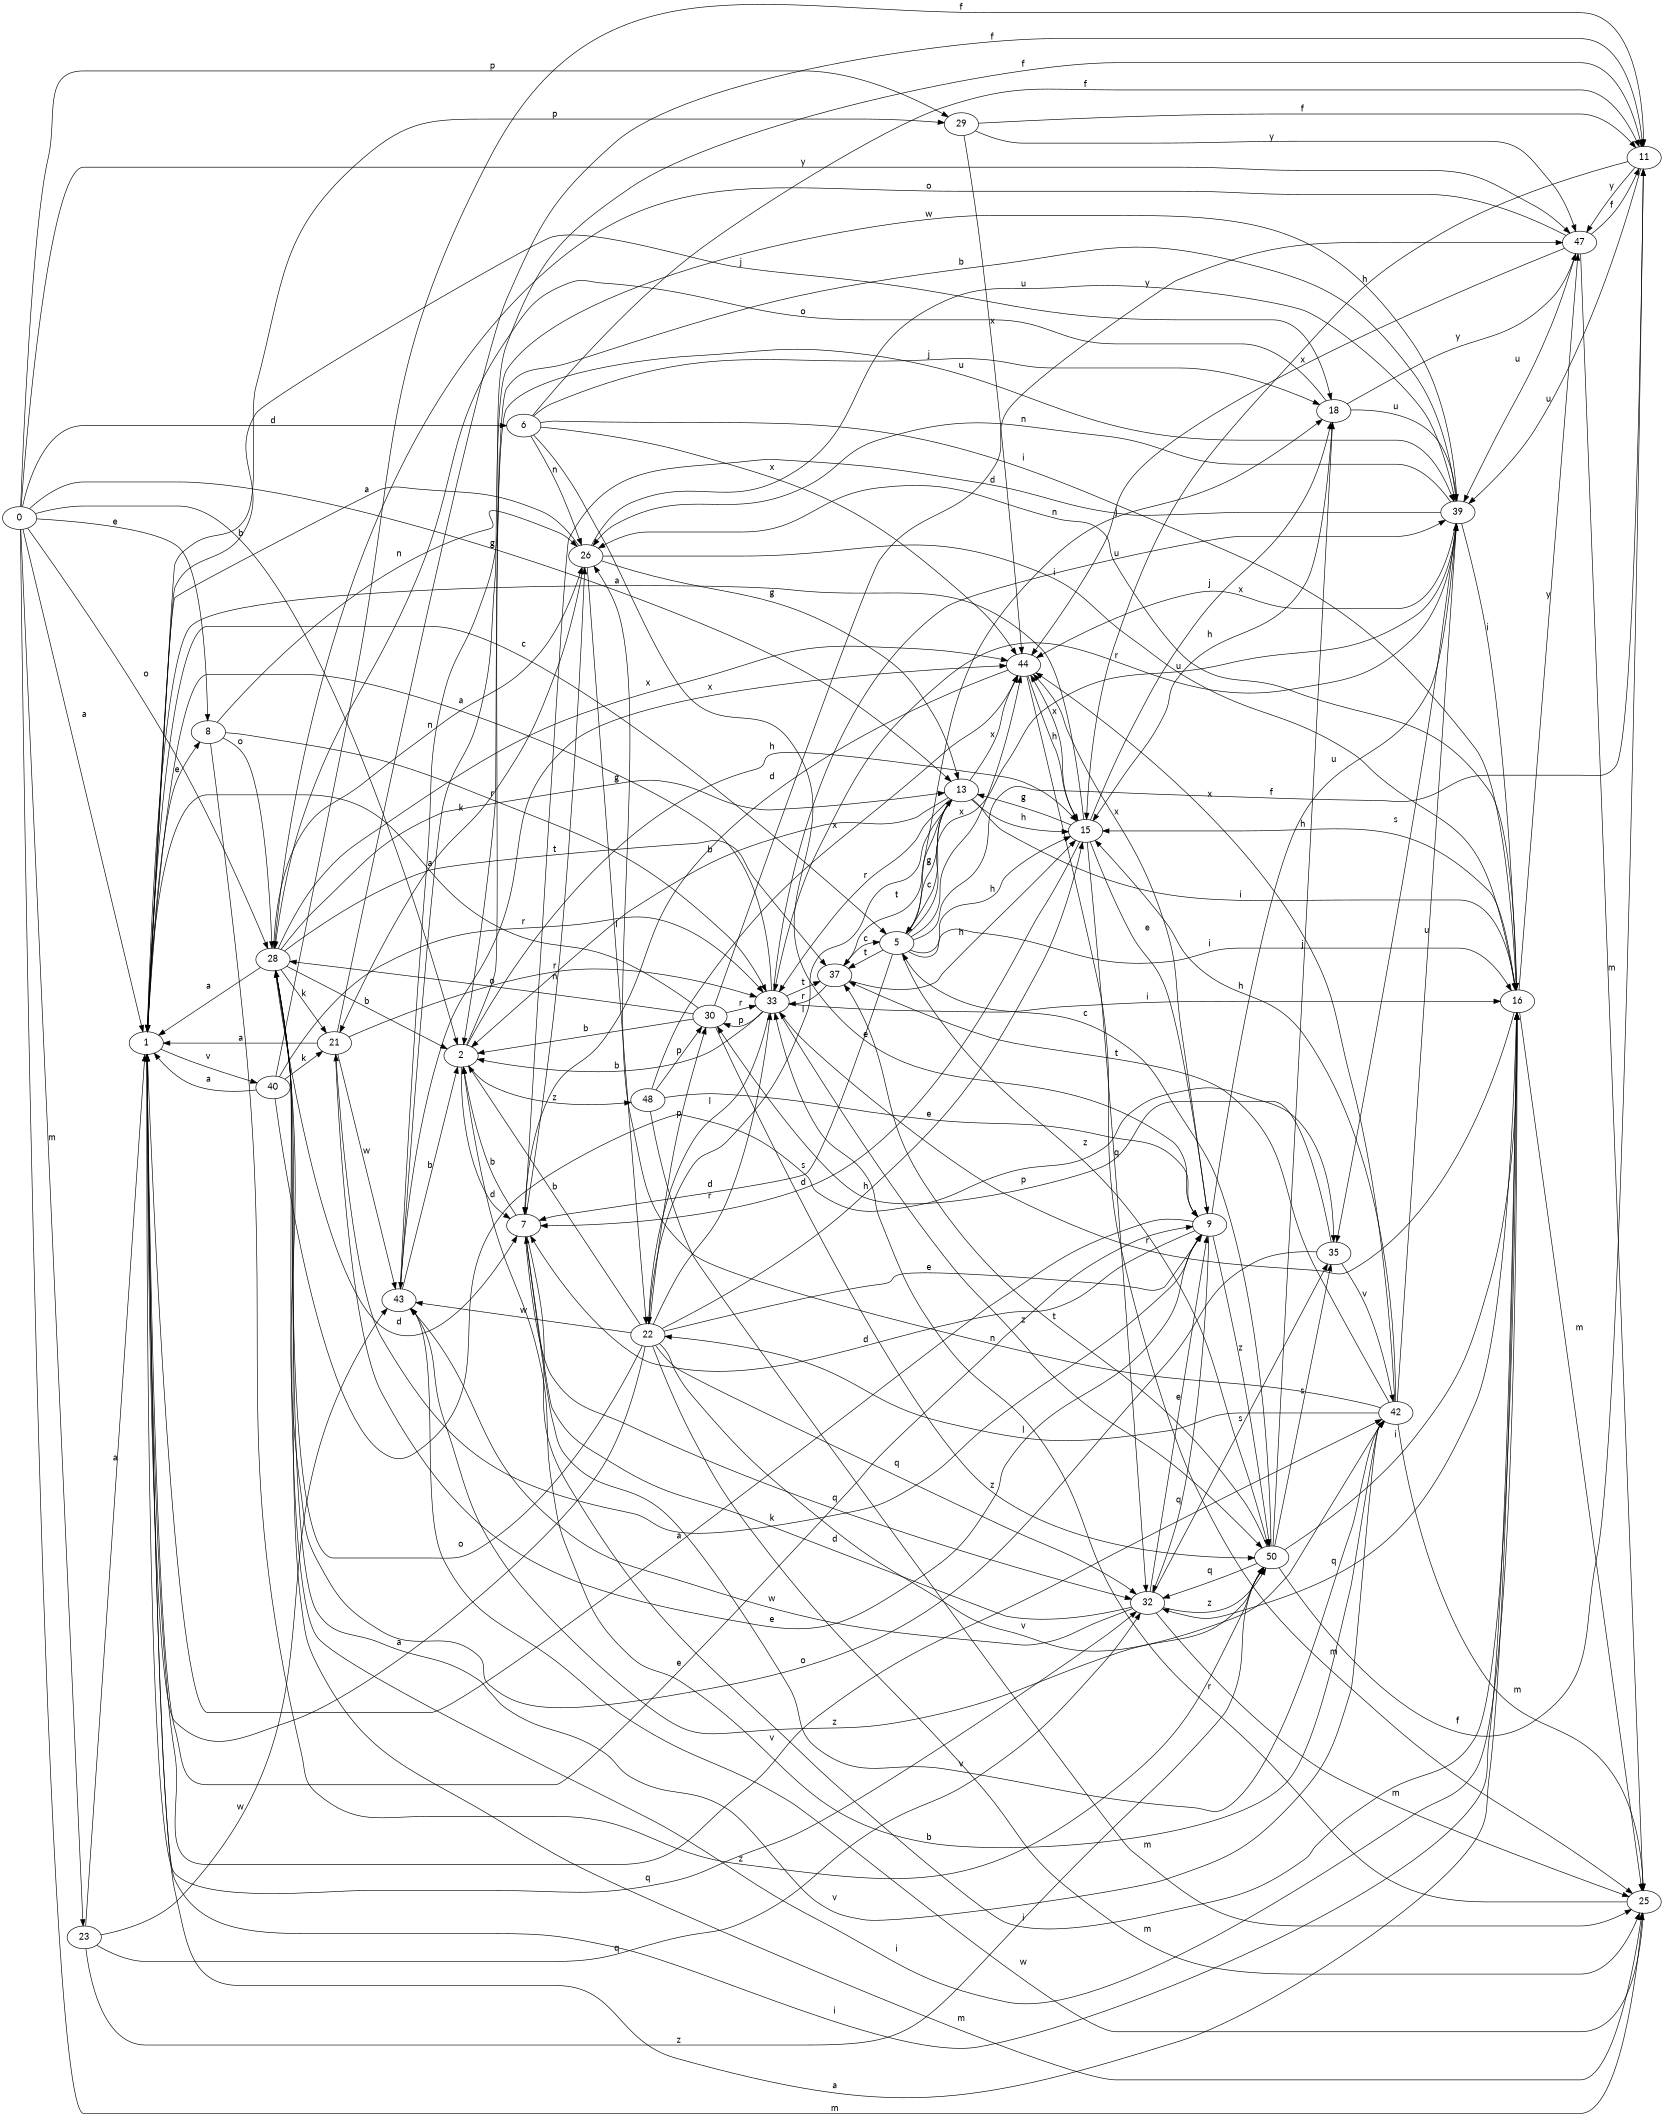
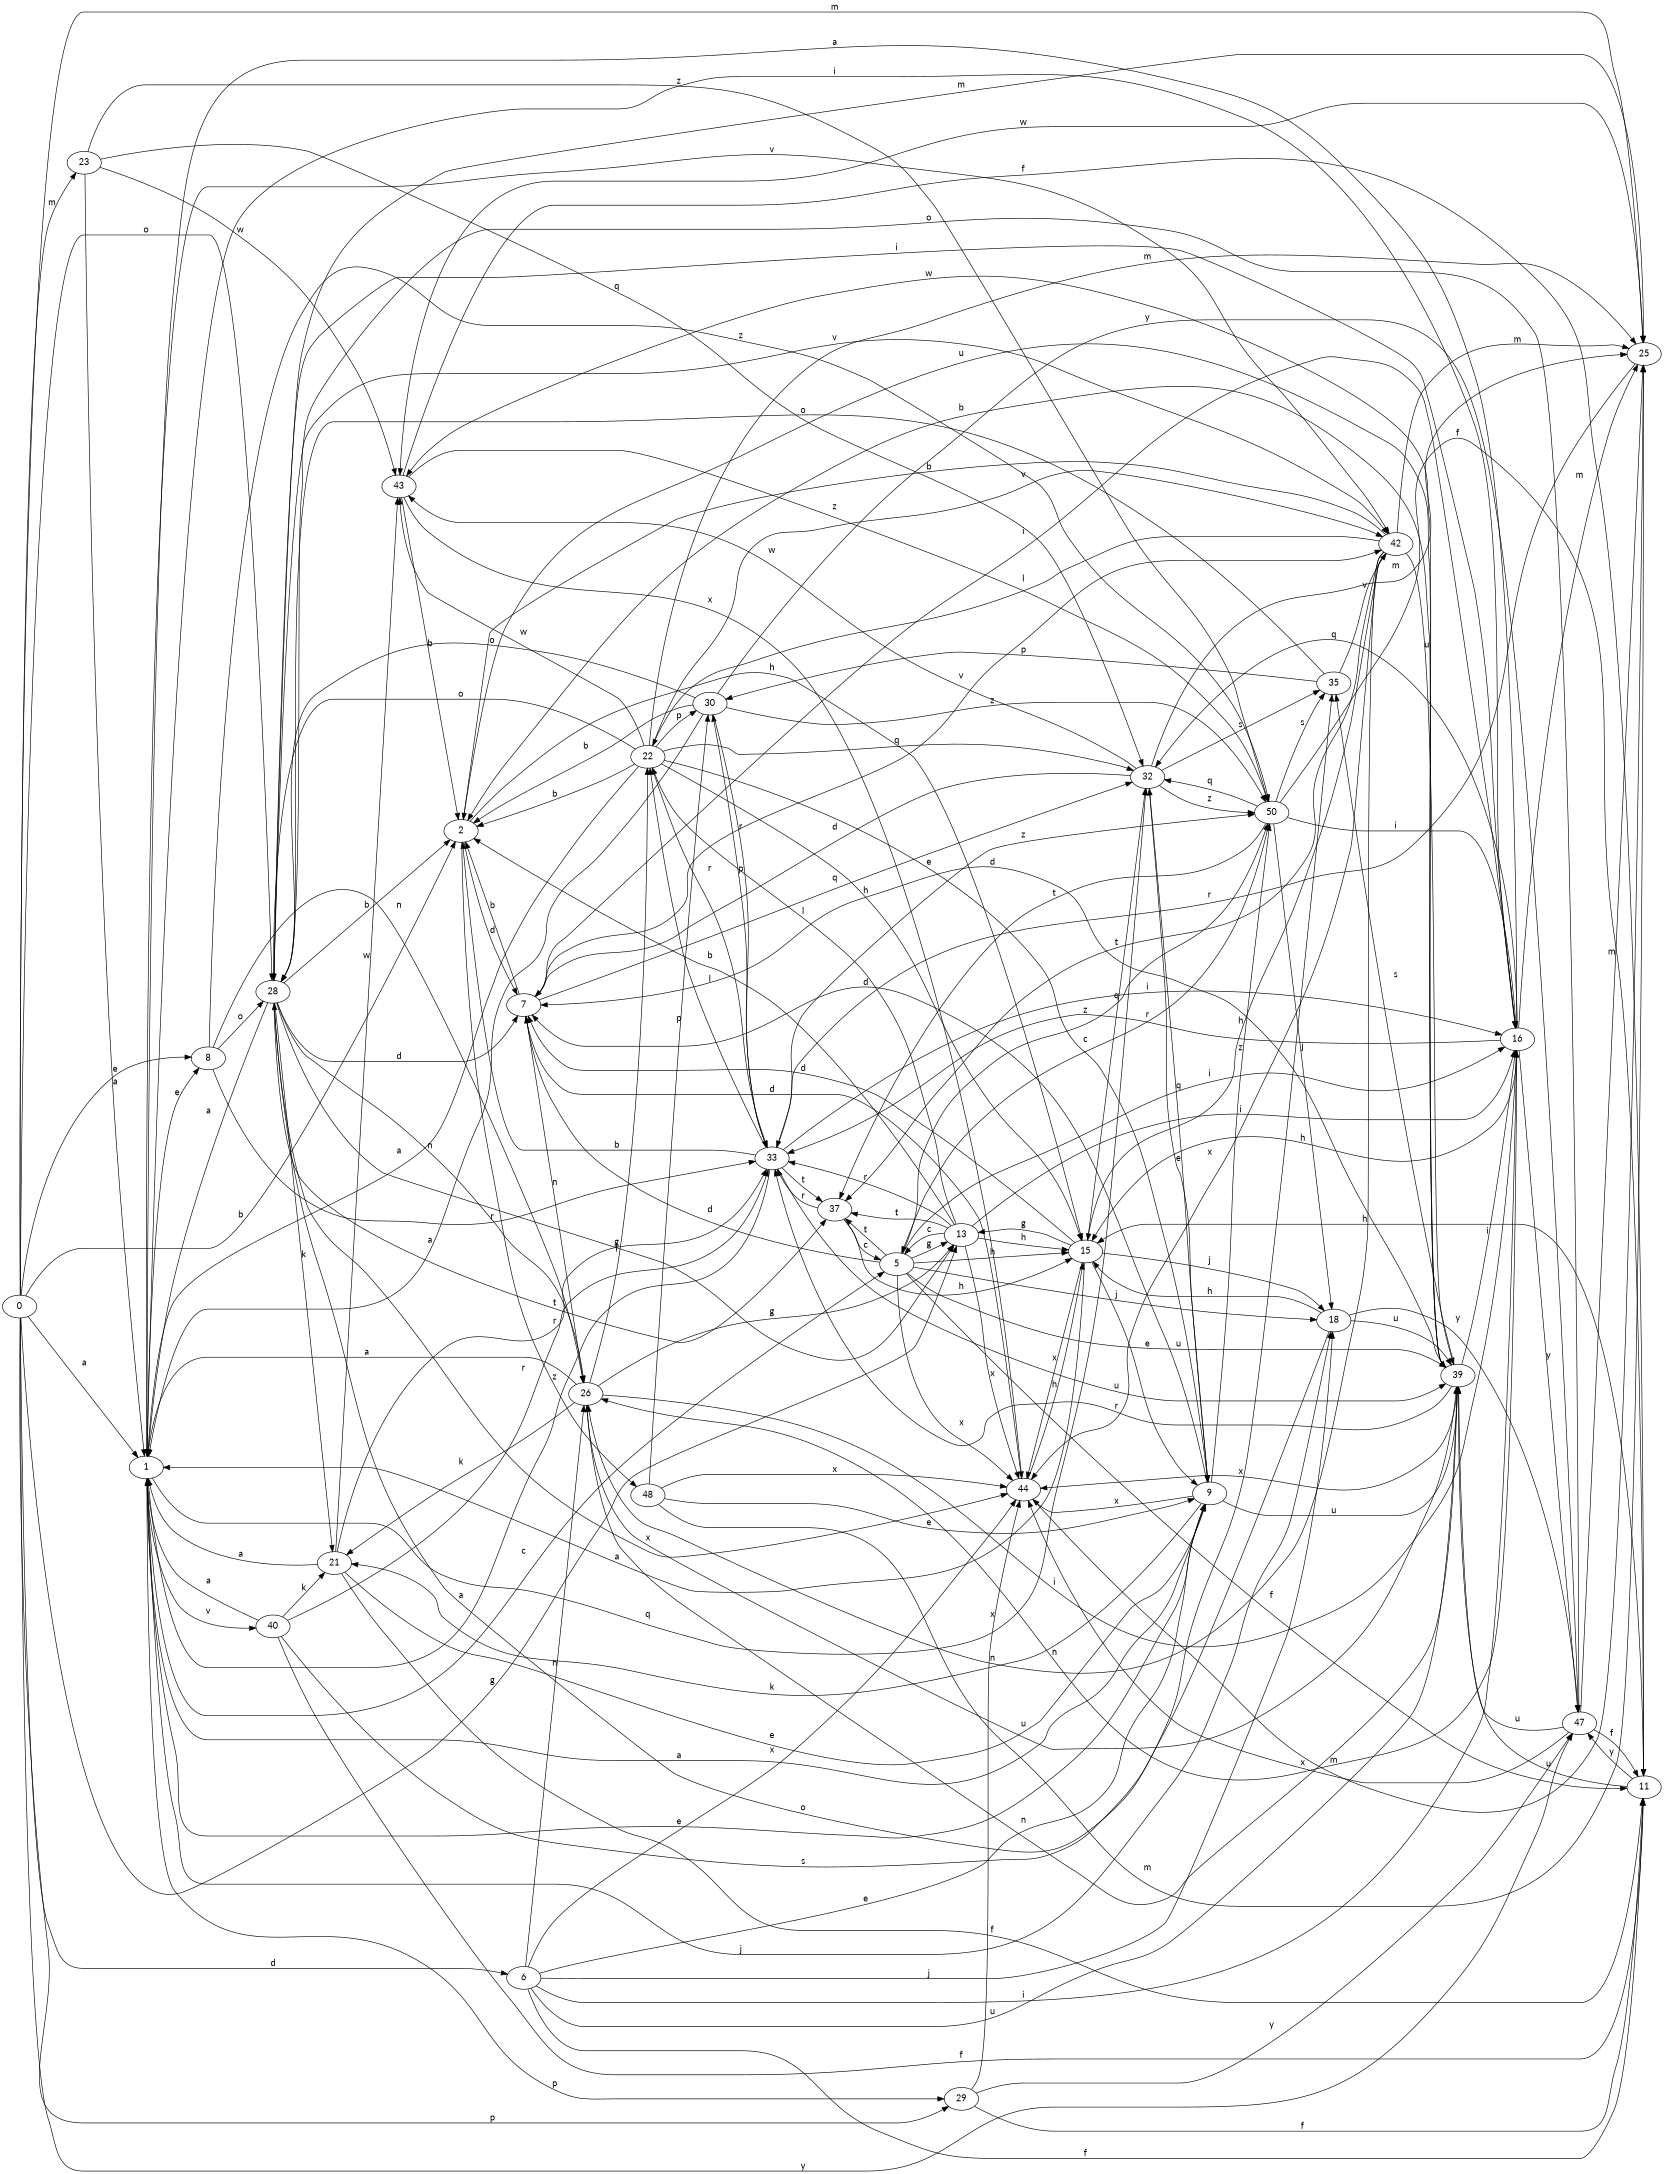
edge "6" -> "39": added, label "u"
